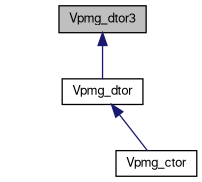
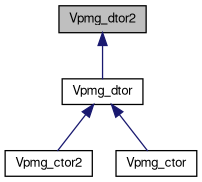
node "Vpmg_dtor3": label "Vpmg_dtor3" -> "Vpmg_dtor2"
node "Vpmg_ctor2": added
